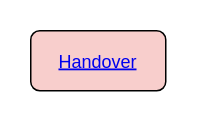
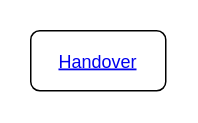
node "Handover": fillcolor #f8cecc -> #ffffff
